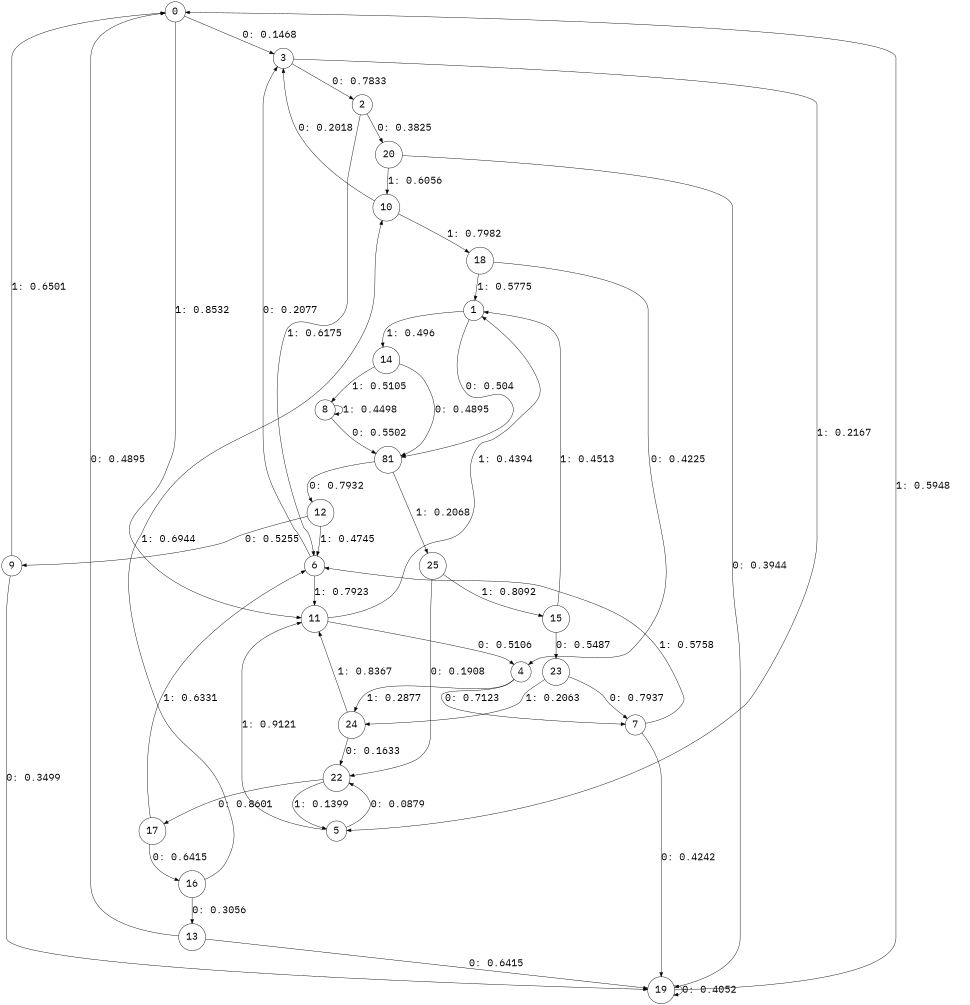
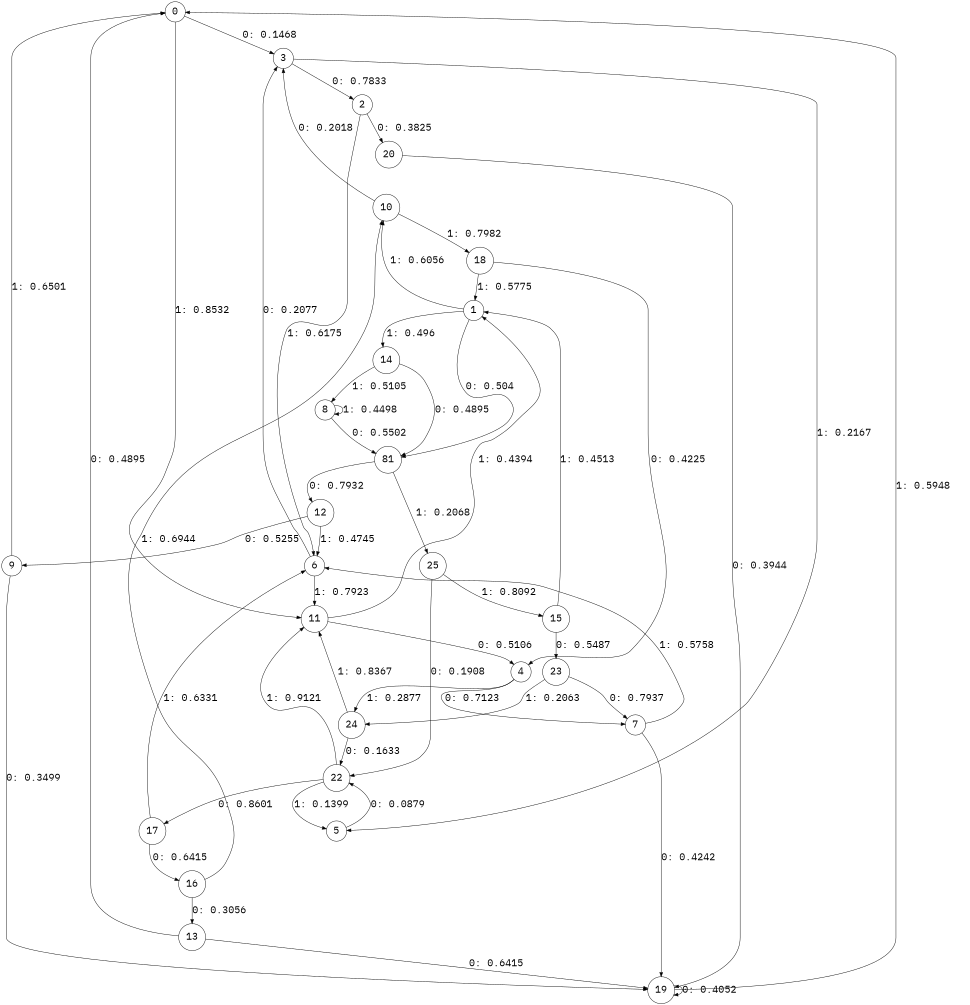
edge "20" -> "10": now "1" -> "10"
edge "5" -> "11": now "22" -> "11"
